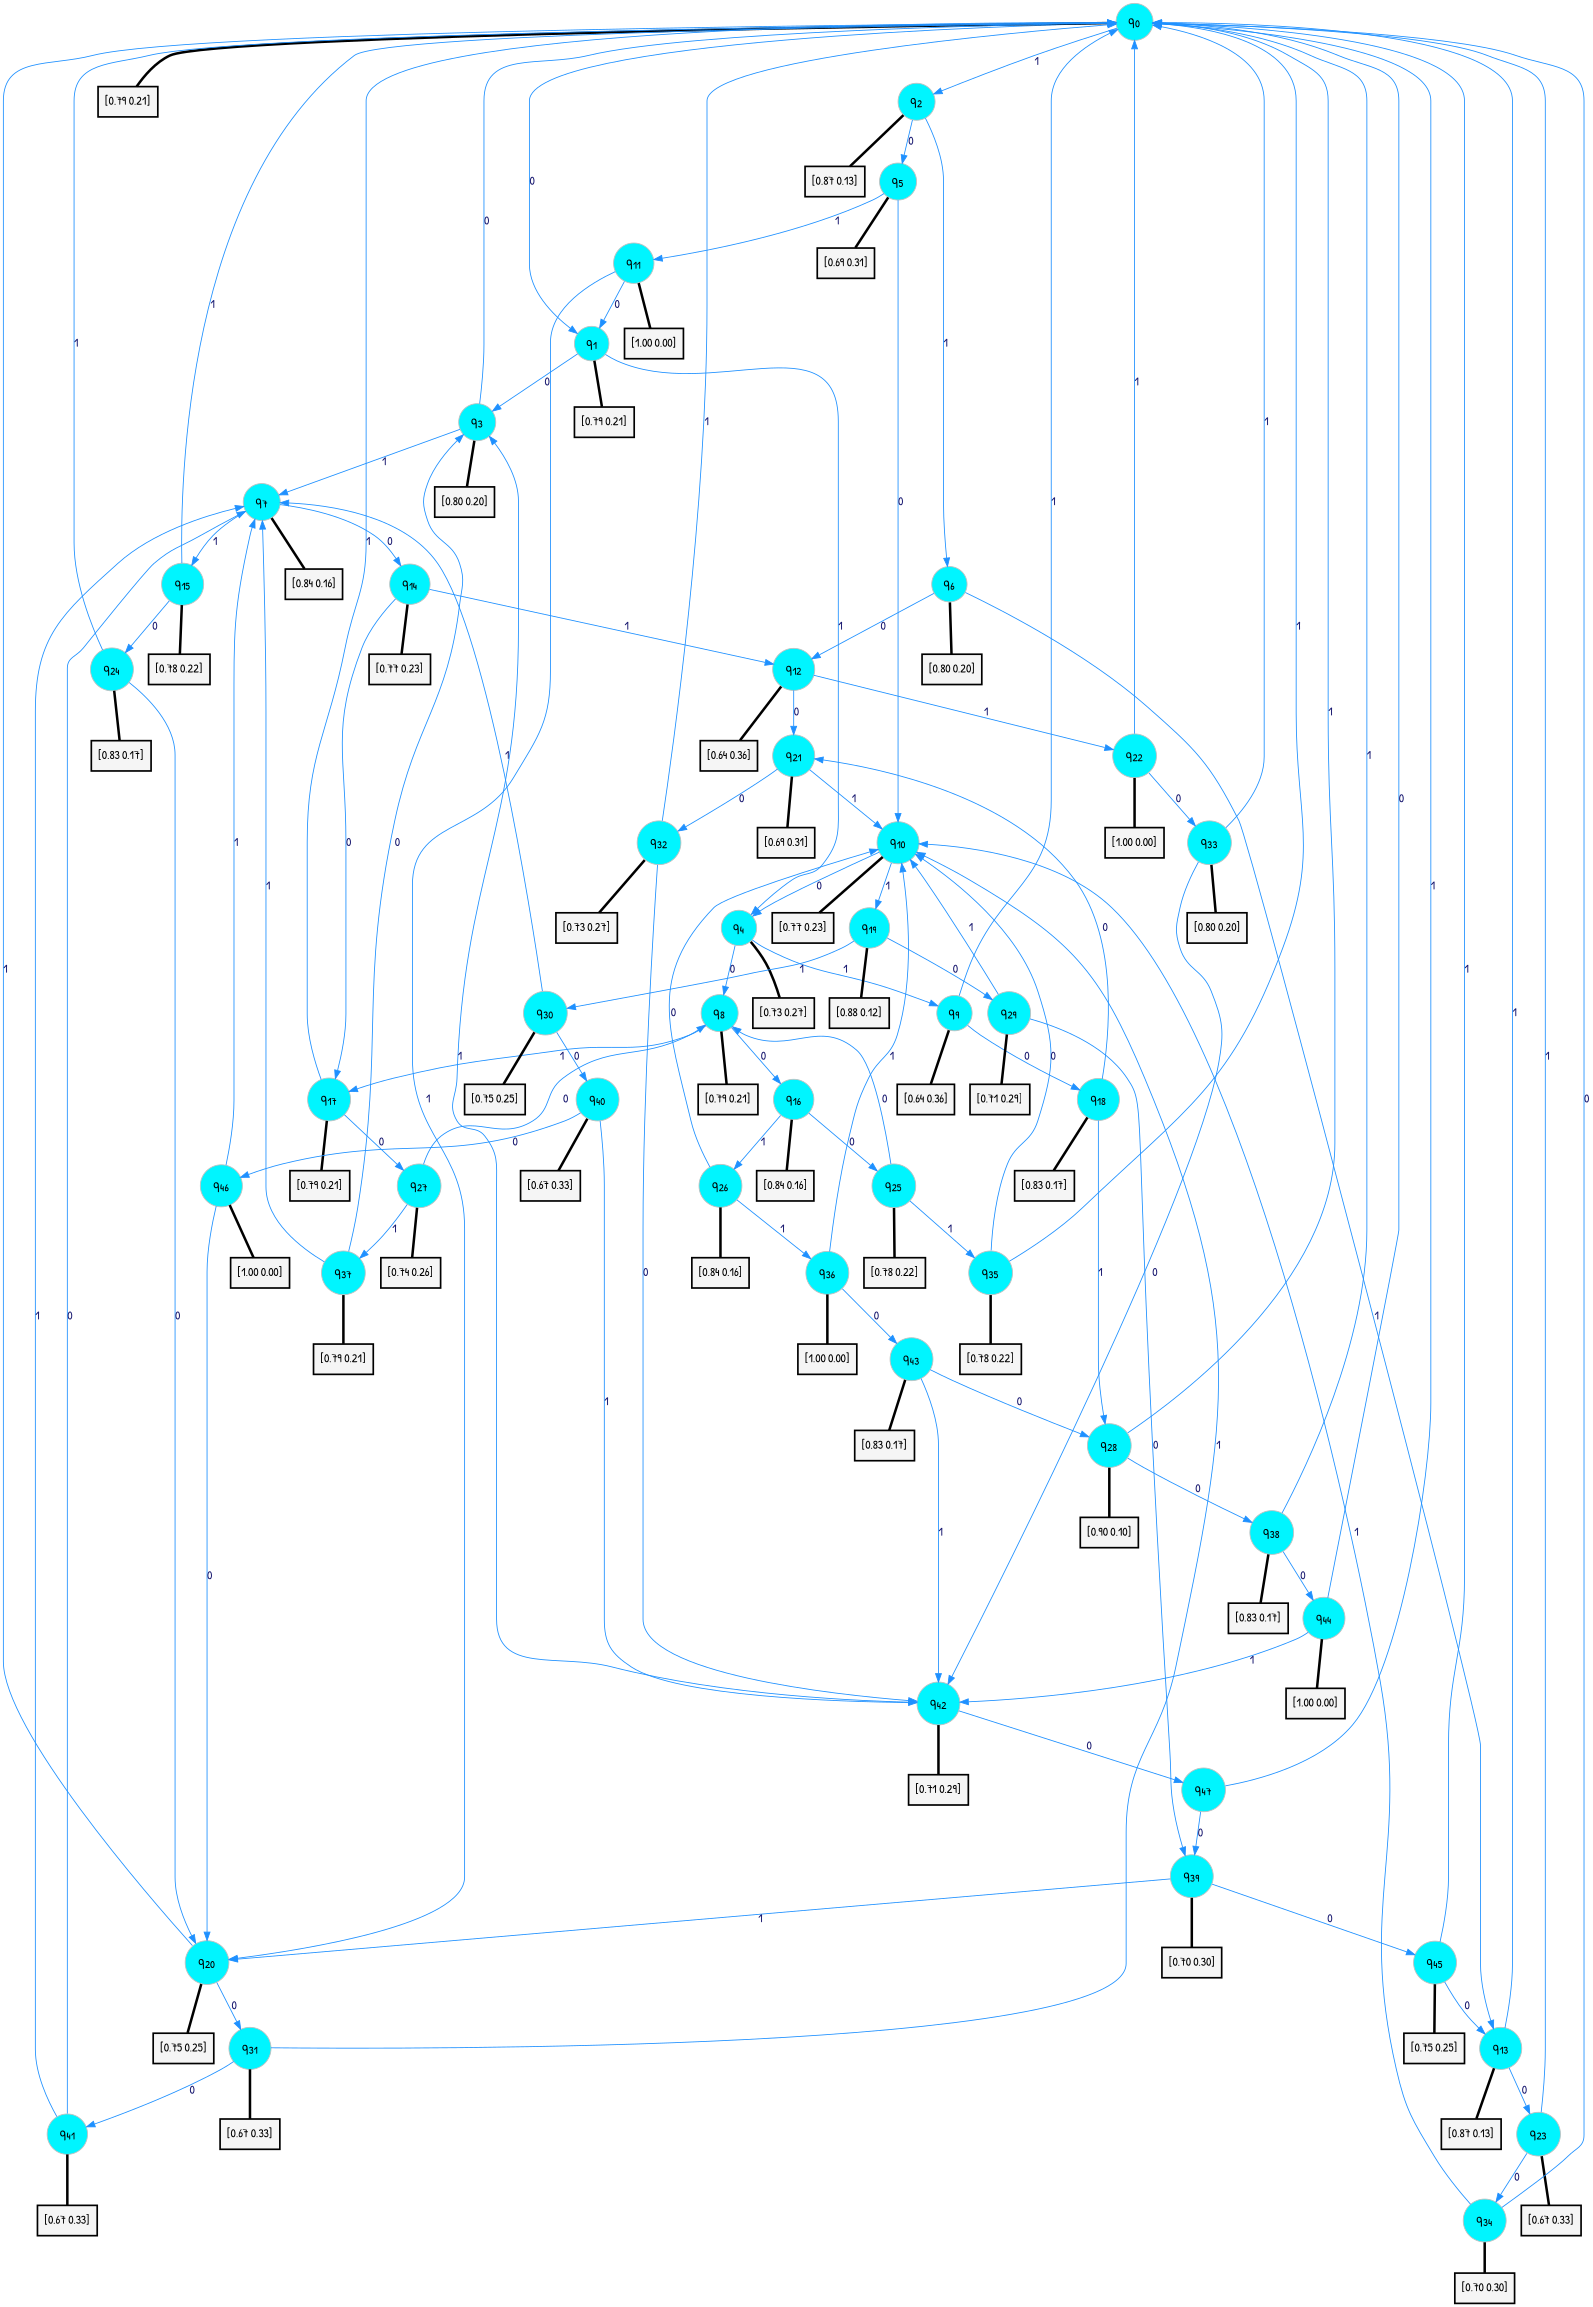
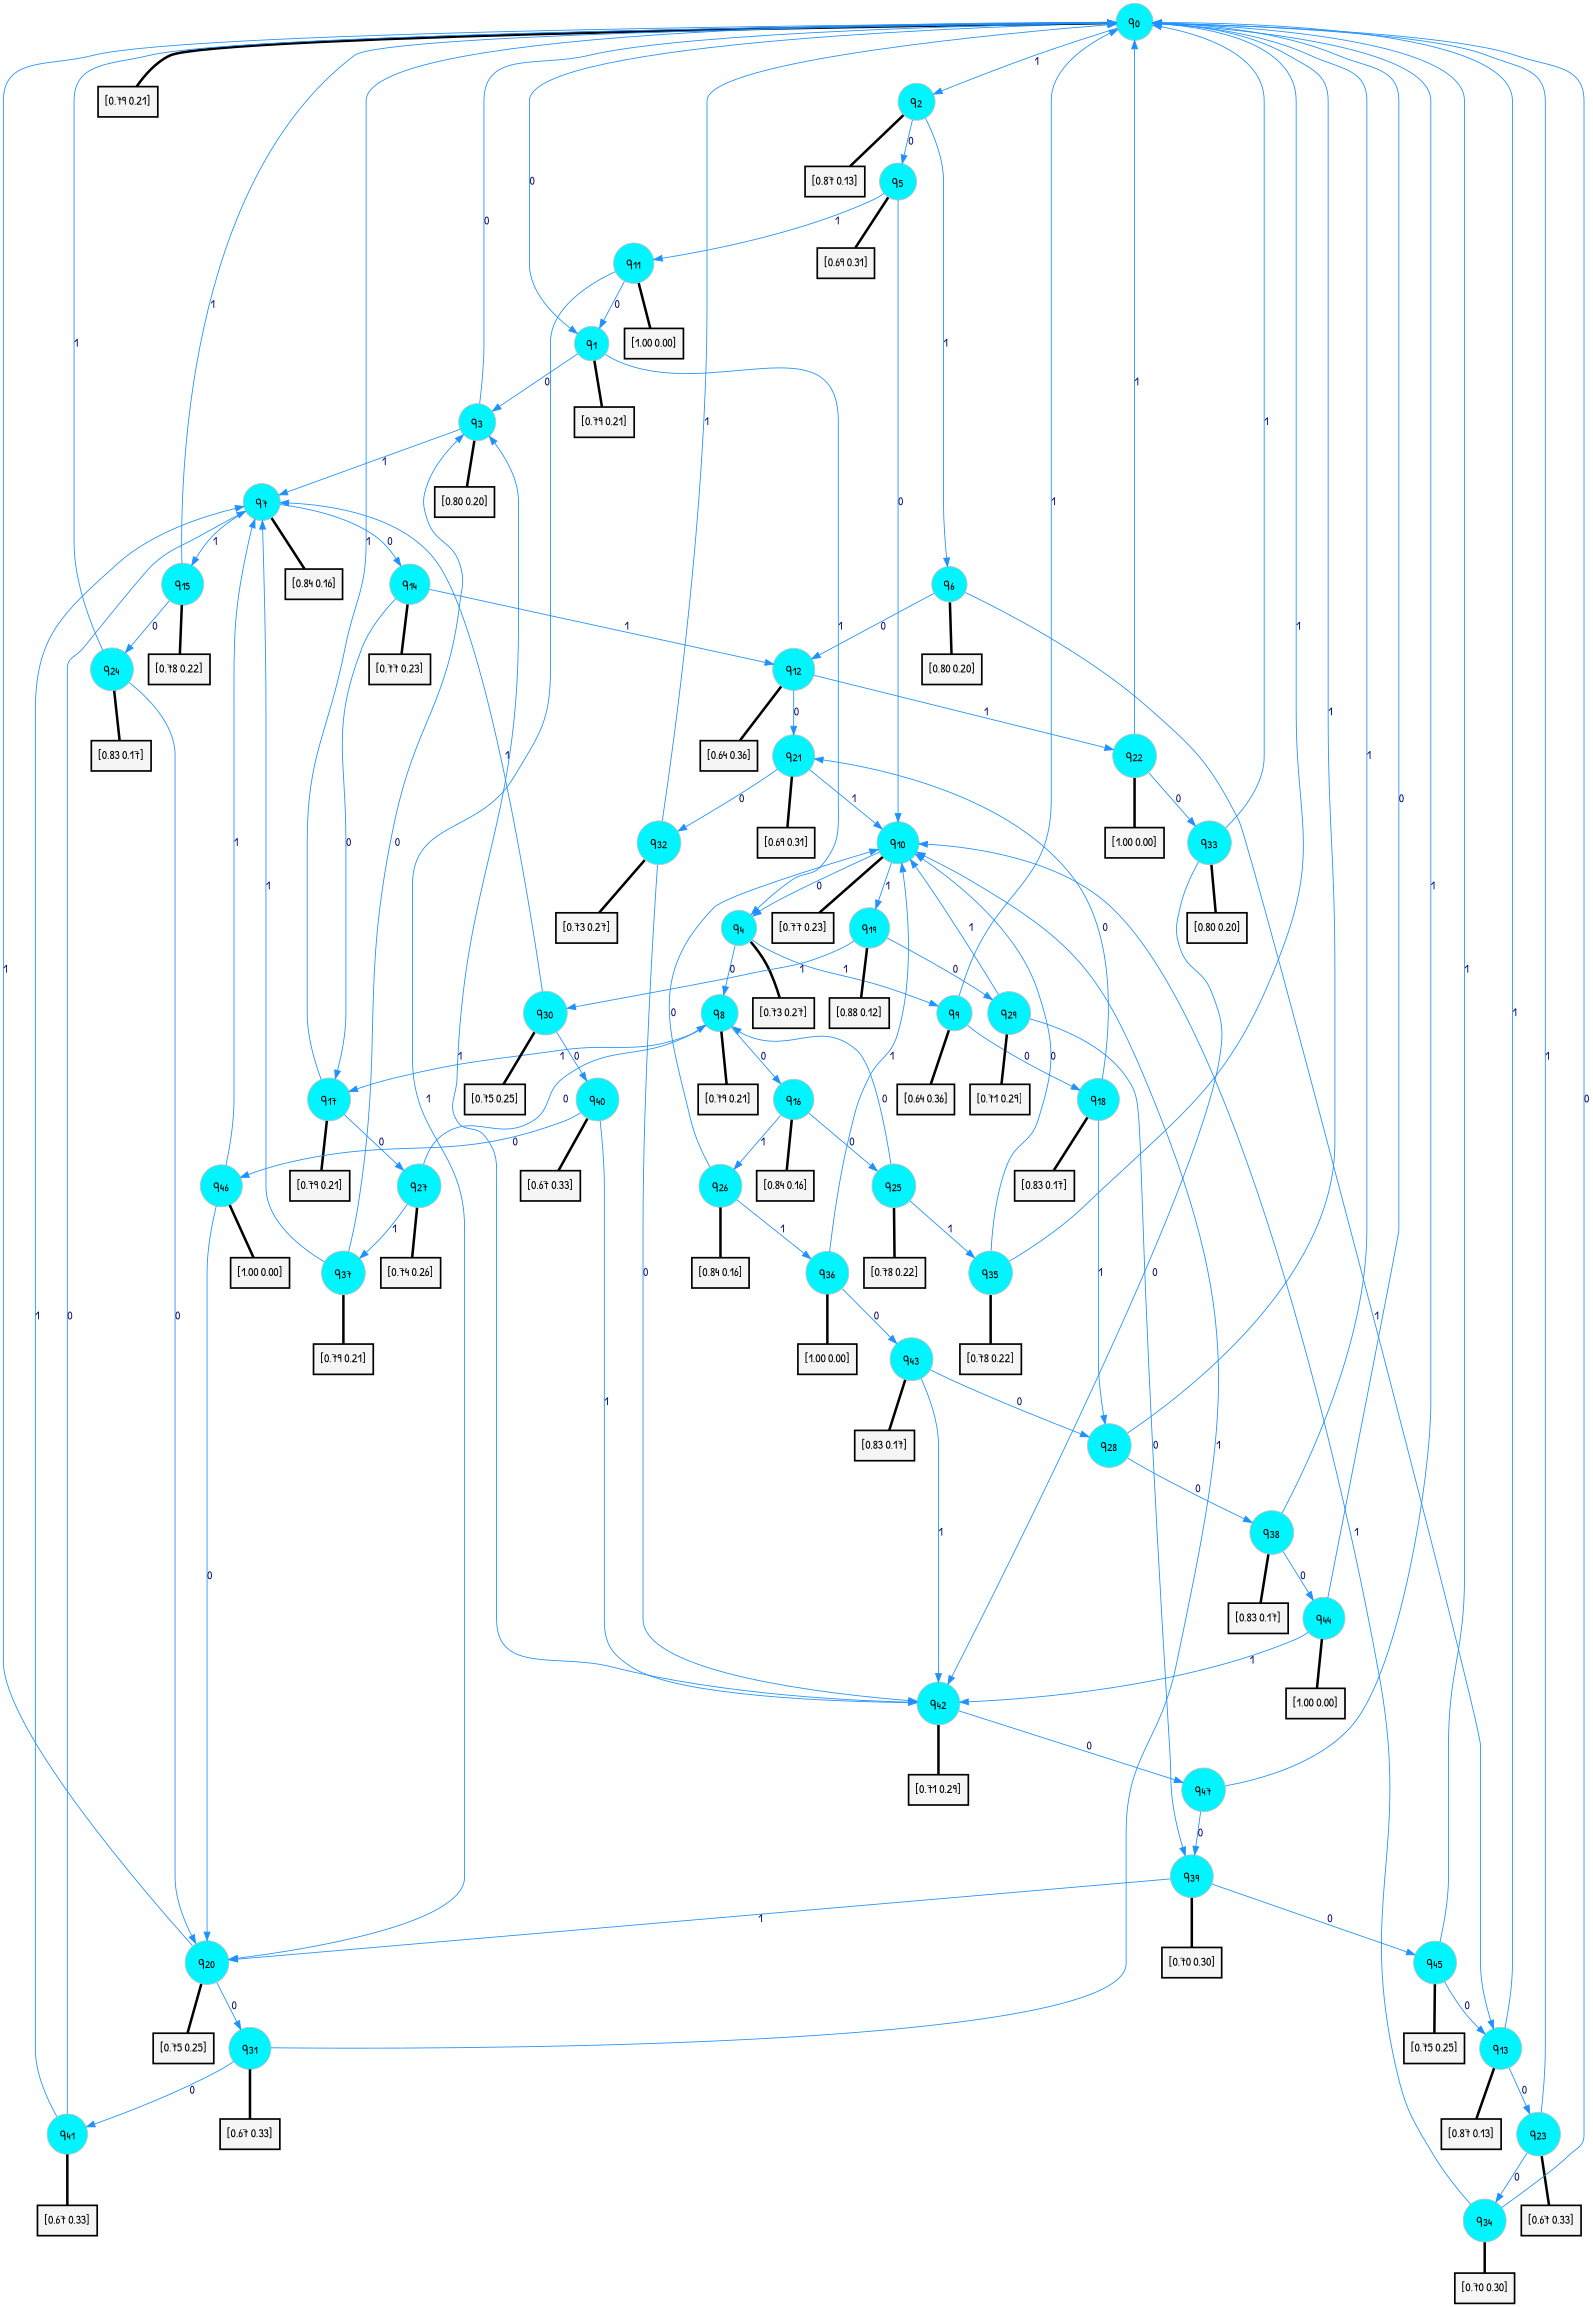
node "[0.90 0.10]": removed
